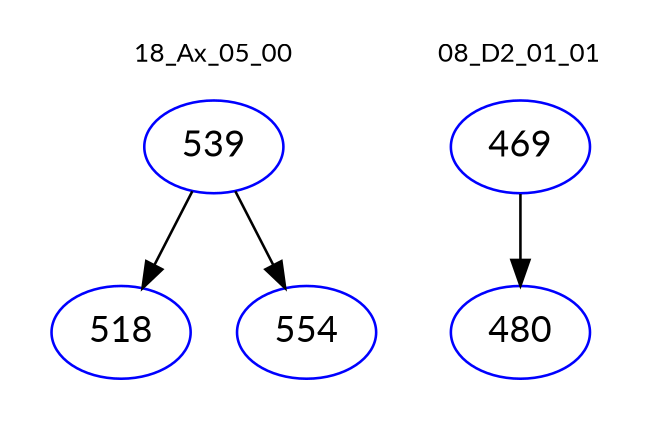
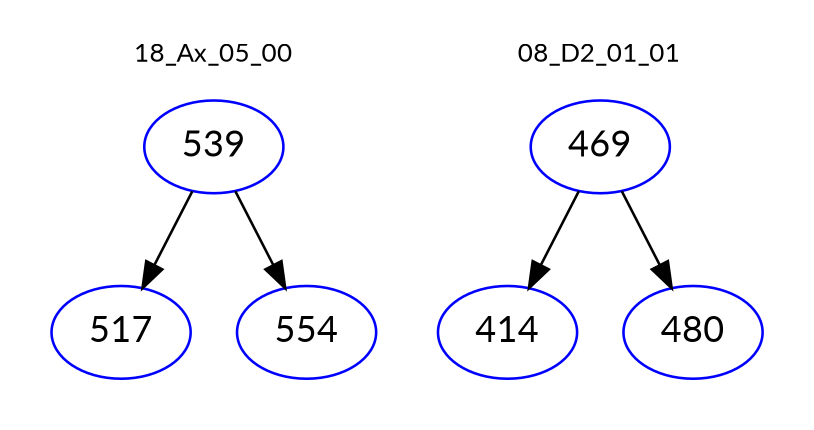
node "518": label "518" -> "517"
node "414": added
